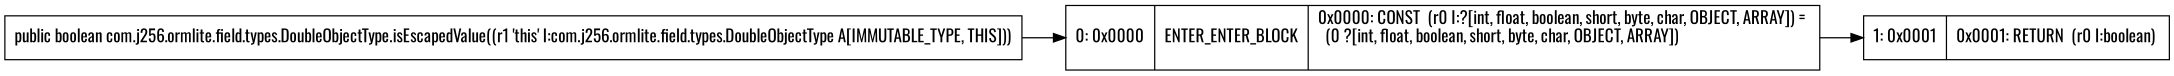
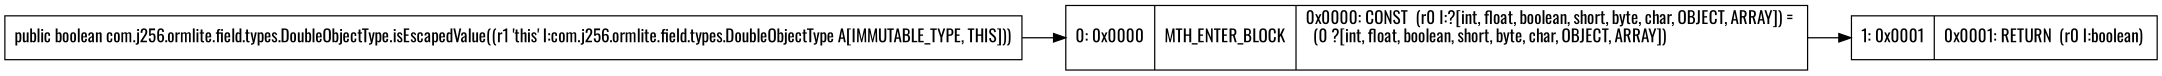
node "0: 0x0000": text "ENTER_ENTER_BLOCK" -> "MTH_ENTER_BLOCK"
